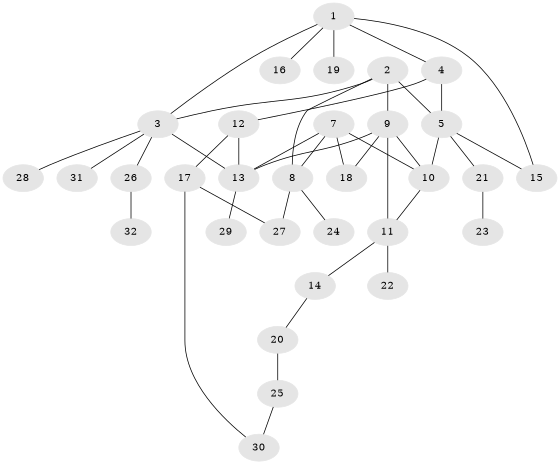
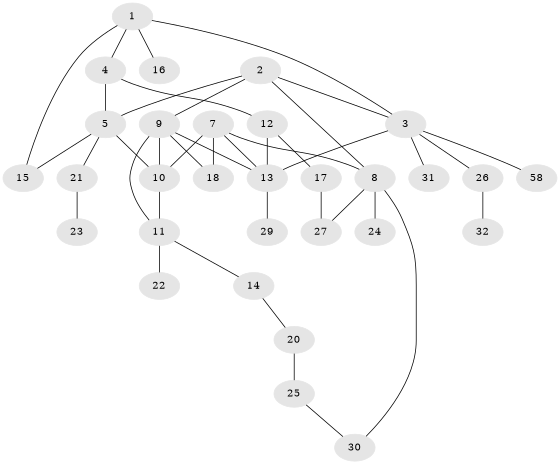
node "19": removed
node "28": label "28" -> "58"
edge "17" -- "30": now "8" -- "30"
